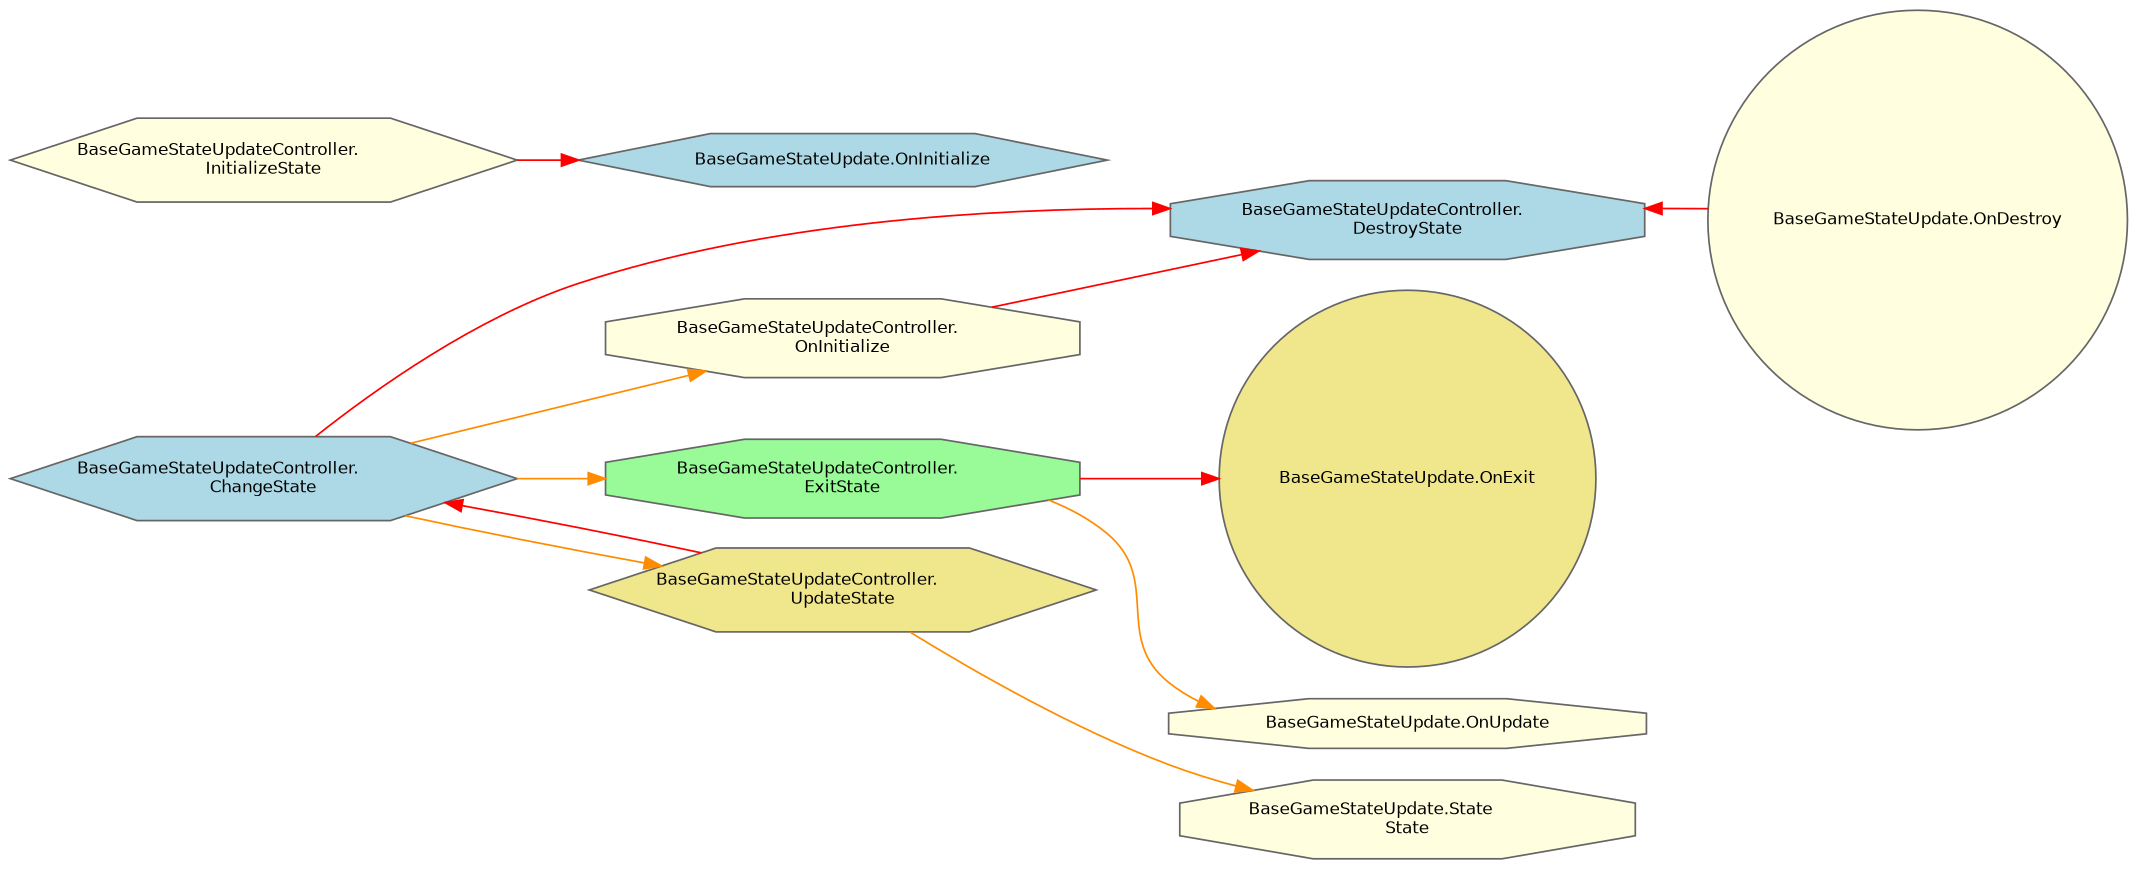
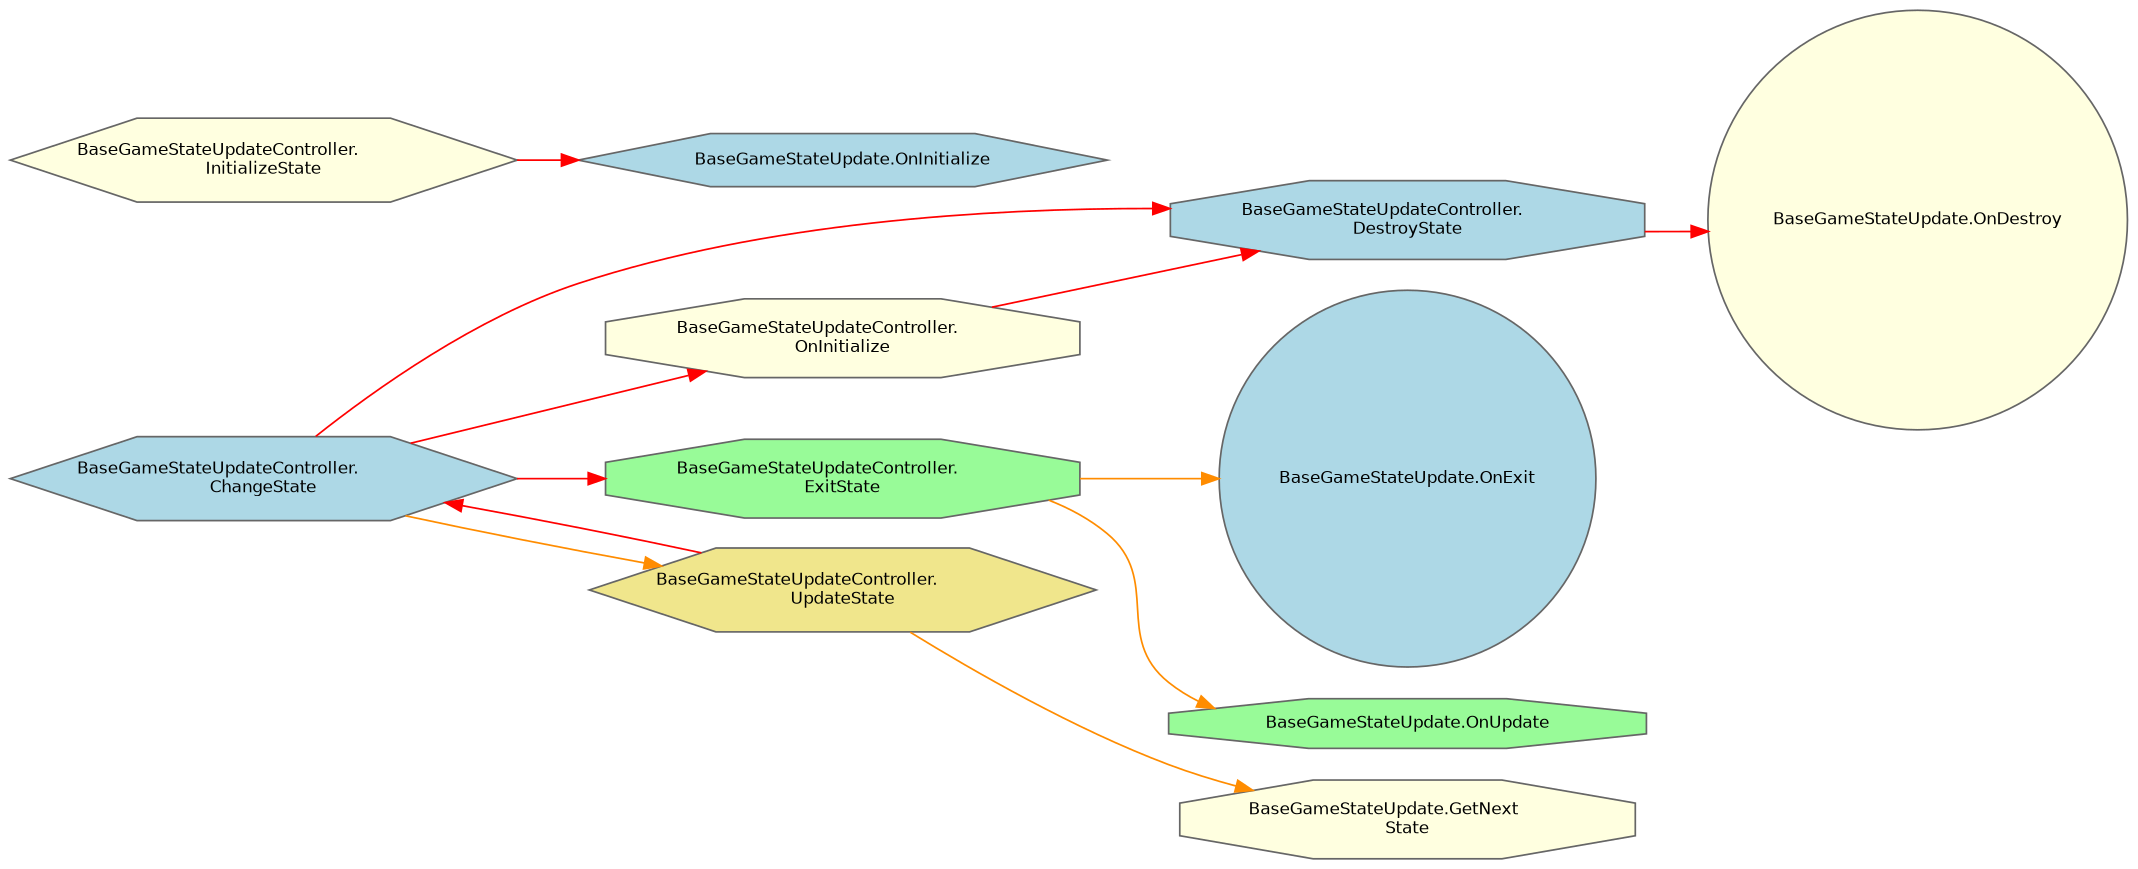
edge "BaseGameStateUpdate.OnDestroy" -> "BaseGameStateUpdateController. DestroyState": reversed
edge "BaseGameStateUpdateController. ChangeState" -> "BaseGameStateUpdateController. OnInitialize": color darkorange -> red
edge "BaseGameStateUpdateController. ChangeState" -> "BaseGameStateUpdateController. ExitState": color darkorange -> red
edge "BaseGameStateUpdateController. ExitState" -> "BaseGameStateUpdate.OnExit": color red -> darkorange
node "BaseGameStateUpdate.OnExit": fillcolor khaki -> lightblue
node "BaseGameStateUpdate.OnUpdate": fillcolor lightyellow -> palegreen
node "BaseGameStateUpdate.State State": label "BaseGameStateUpdate.State State" -> "BaseGameStateUpdate.GetNext State"
